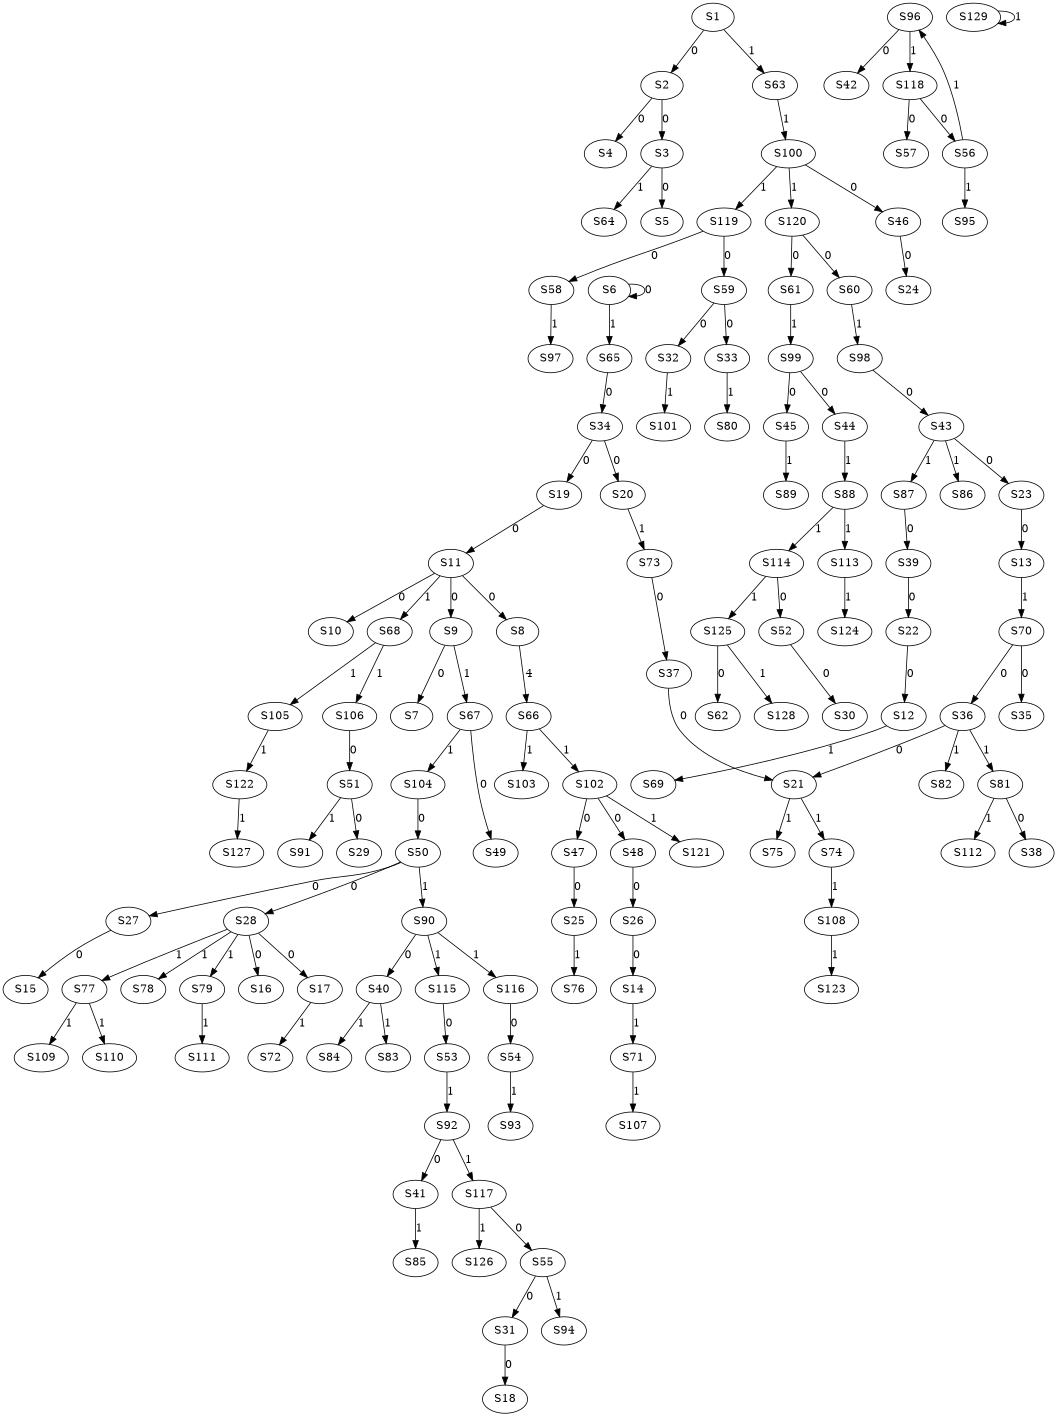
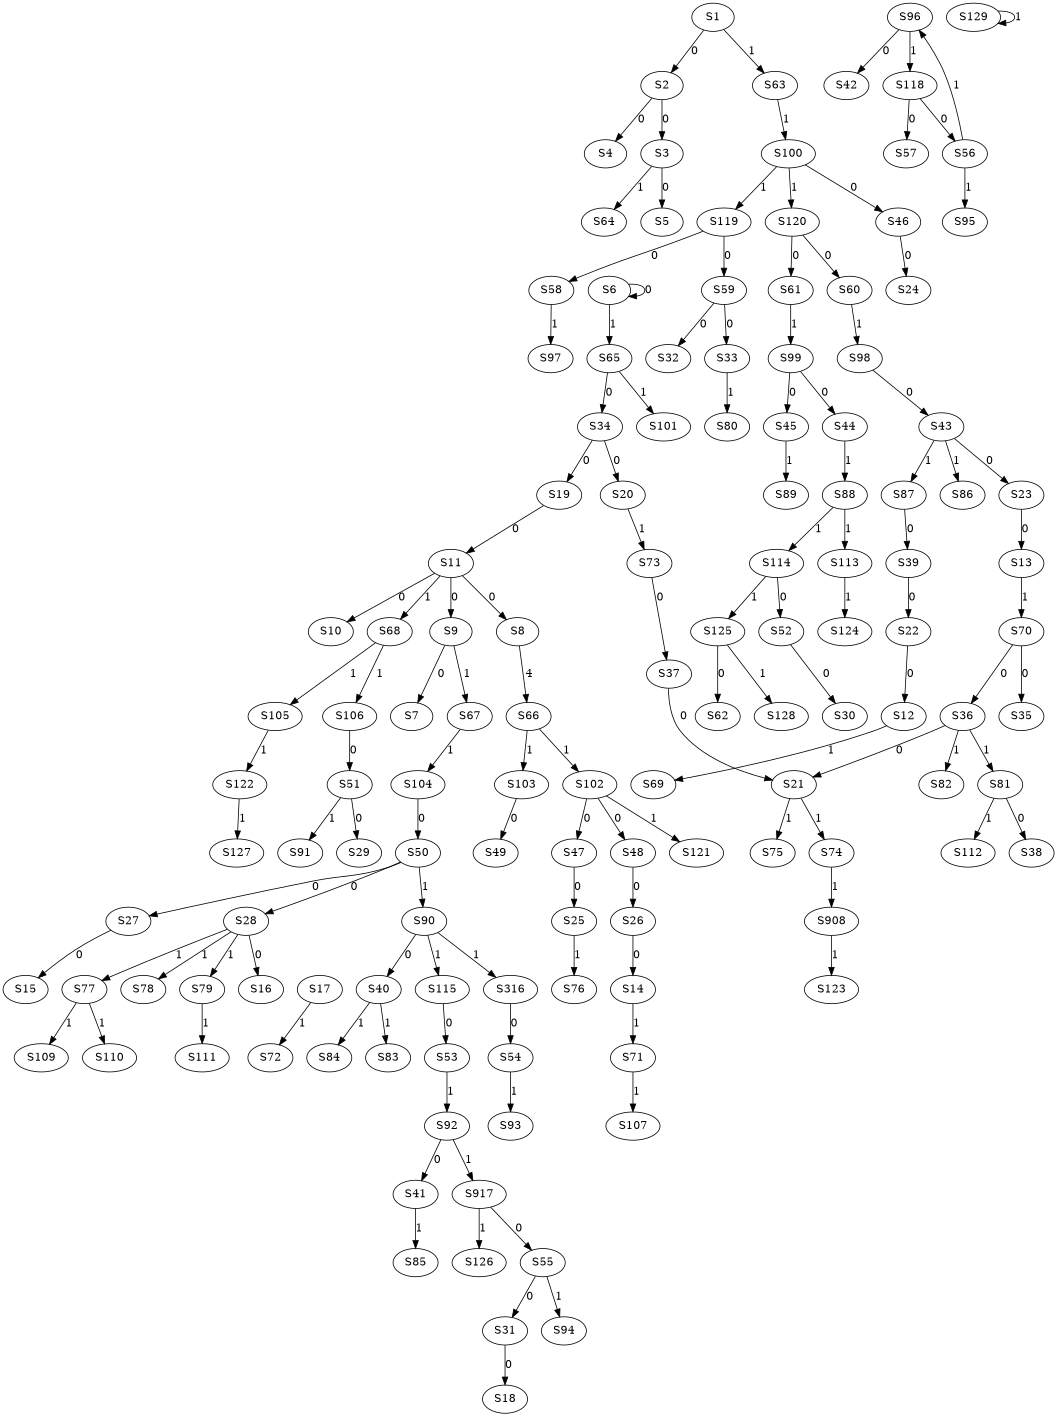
edge "S32" -> "S101": now "S65" -> "S101"
edge "S67" -> "S49": now "S103" -> "S49"
node "S108": label "S108" -> "S908"
edge "S28" -> "S17": removed, label "0"
node "S116": label "S116" -> "S316"
node "S117": label "S117" -> "S917"
